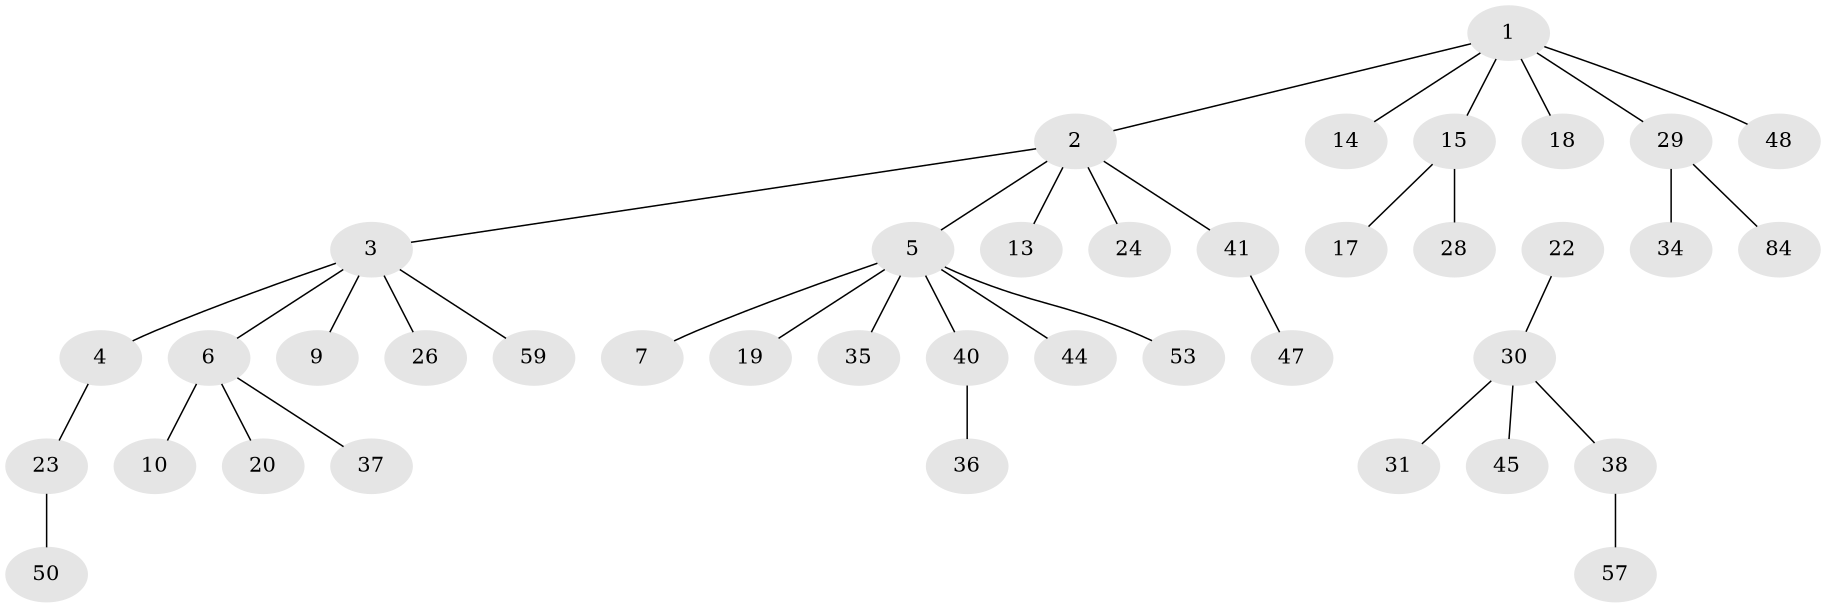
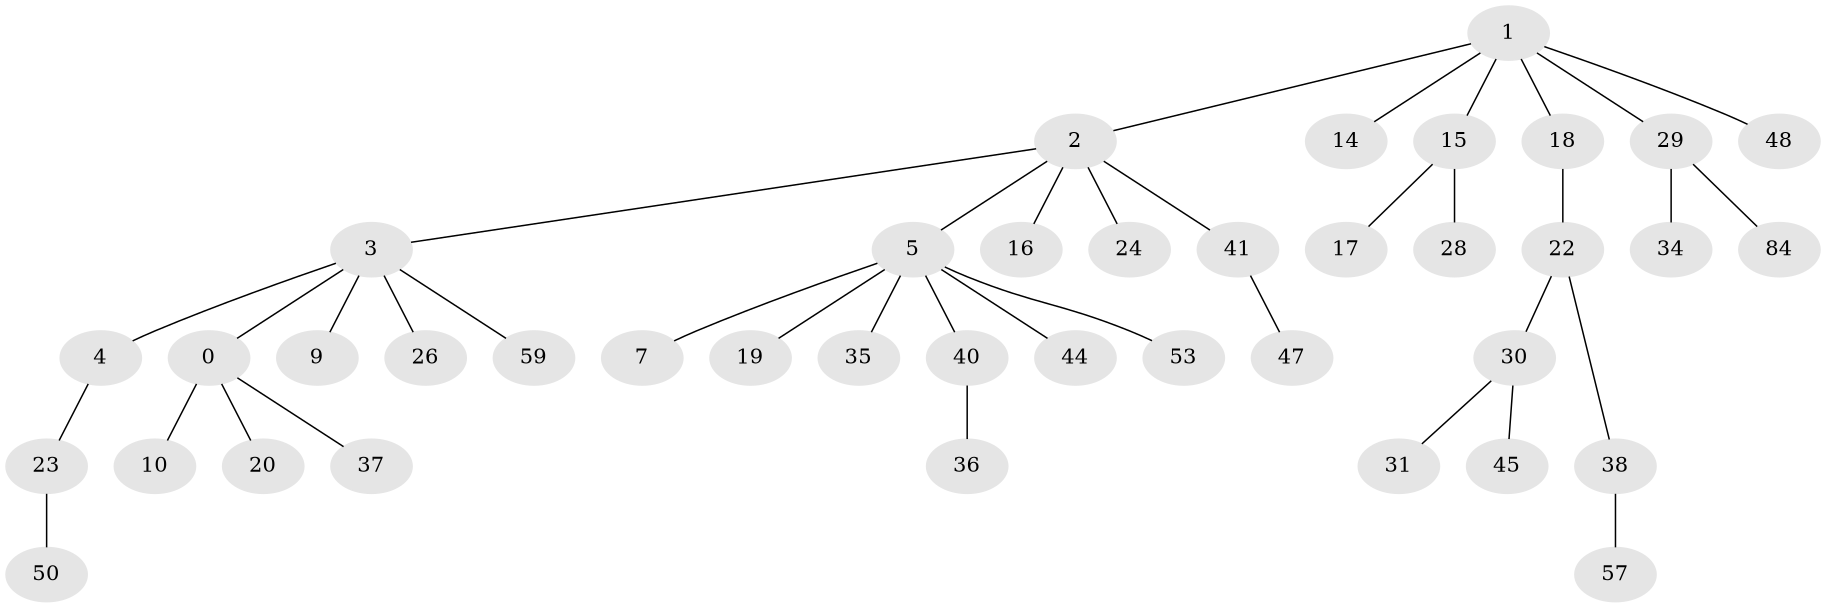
edge "18" -- "22": added
node "13": label "13" -> "16"
node "6": label "6" -> "0"
edge "30" -- "38": now "22" -- "38"
